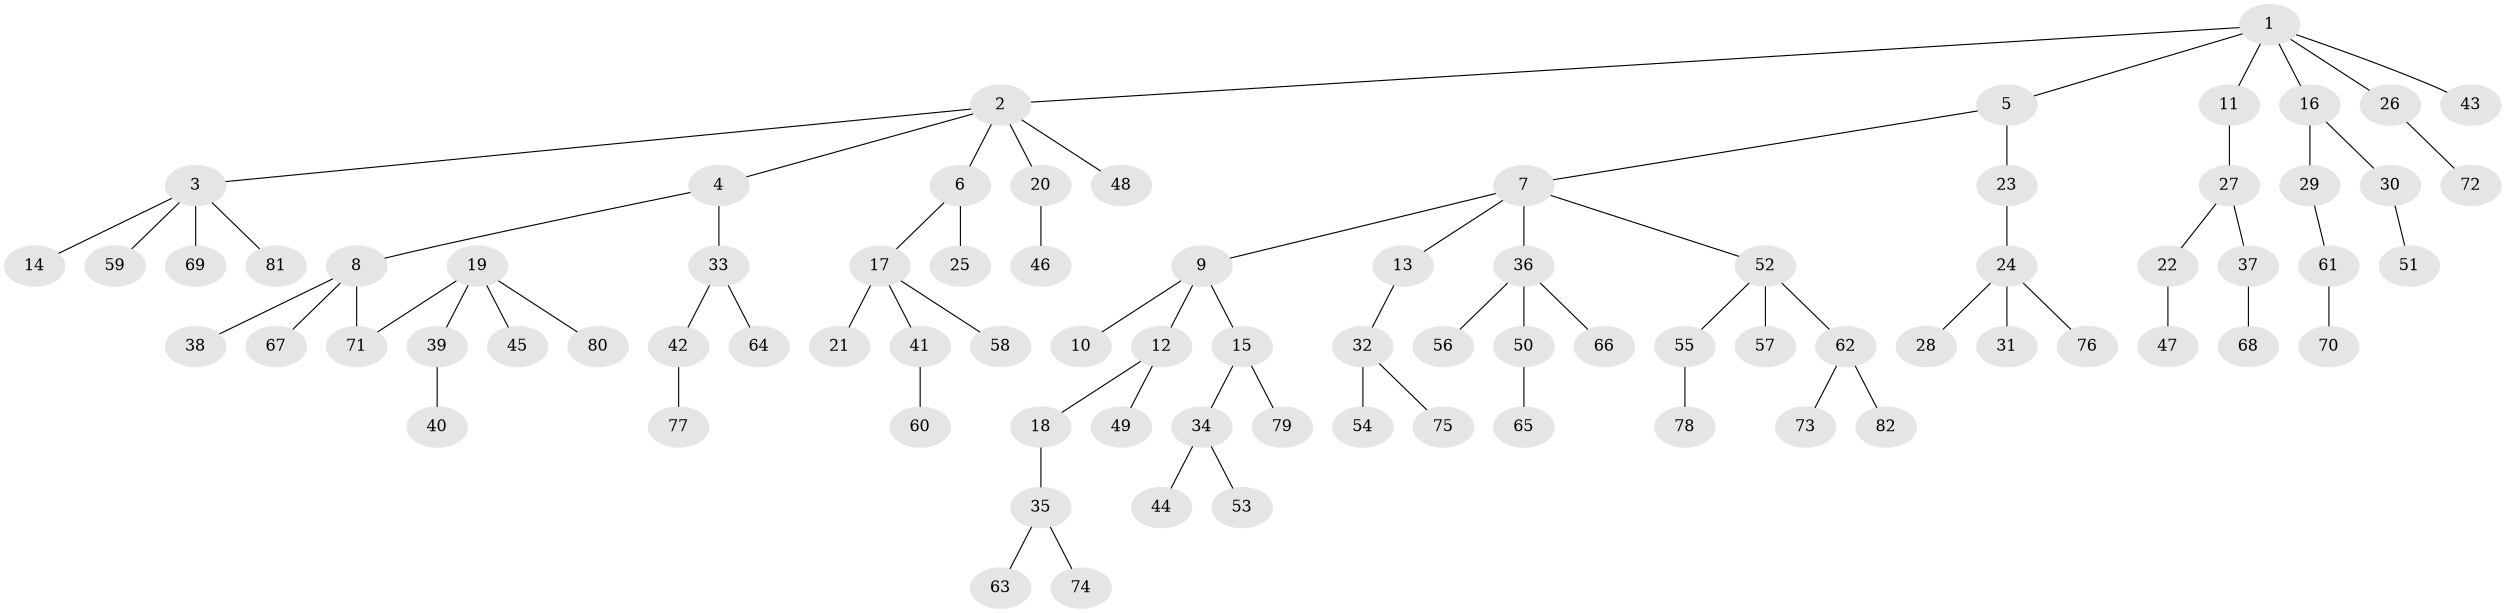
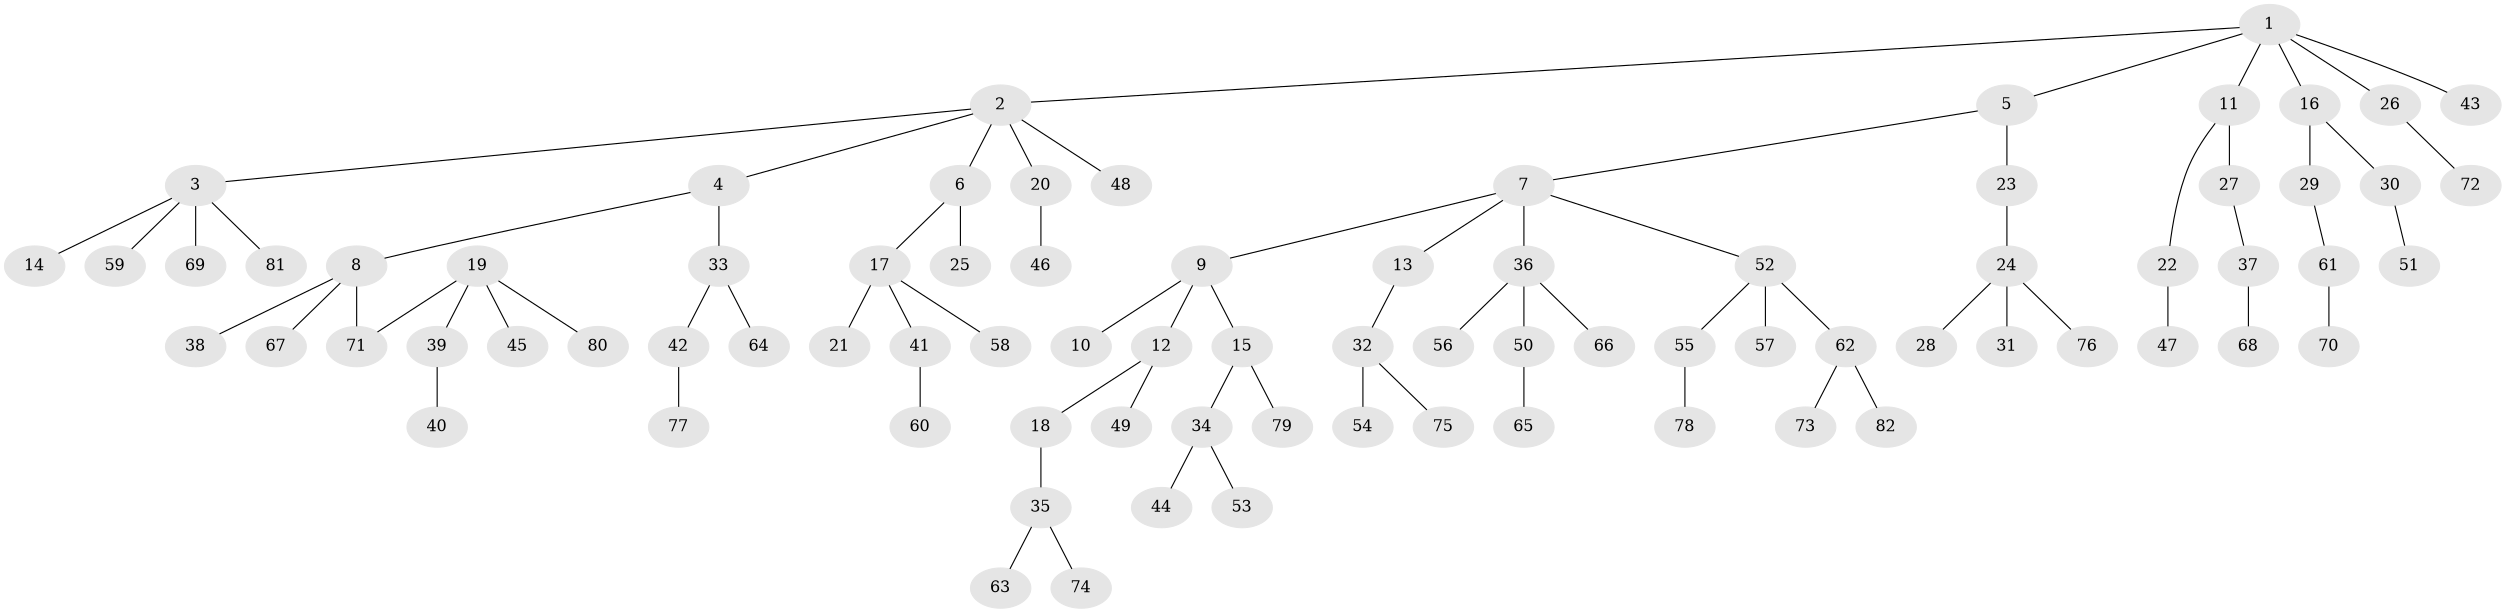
edge "27" -- "22": now "11" -- "22"
